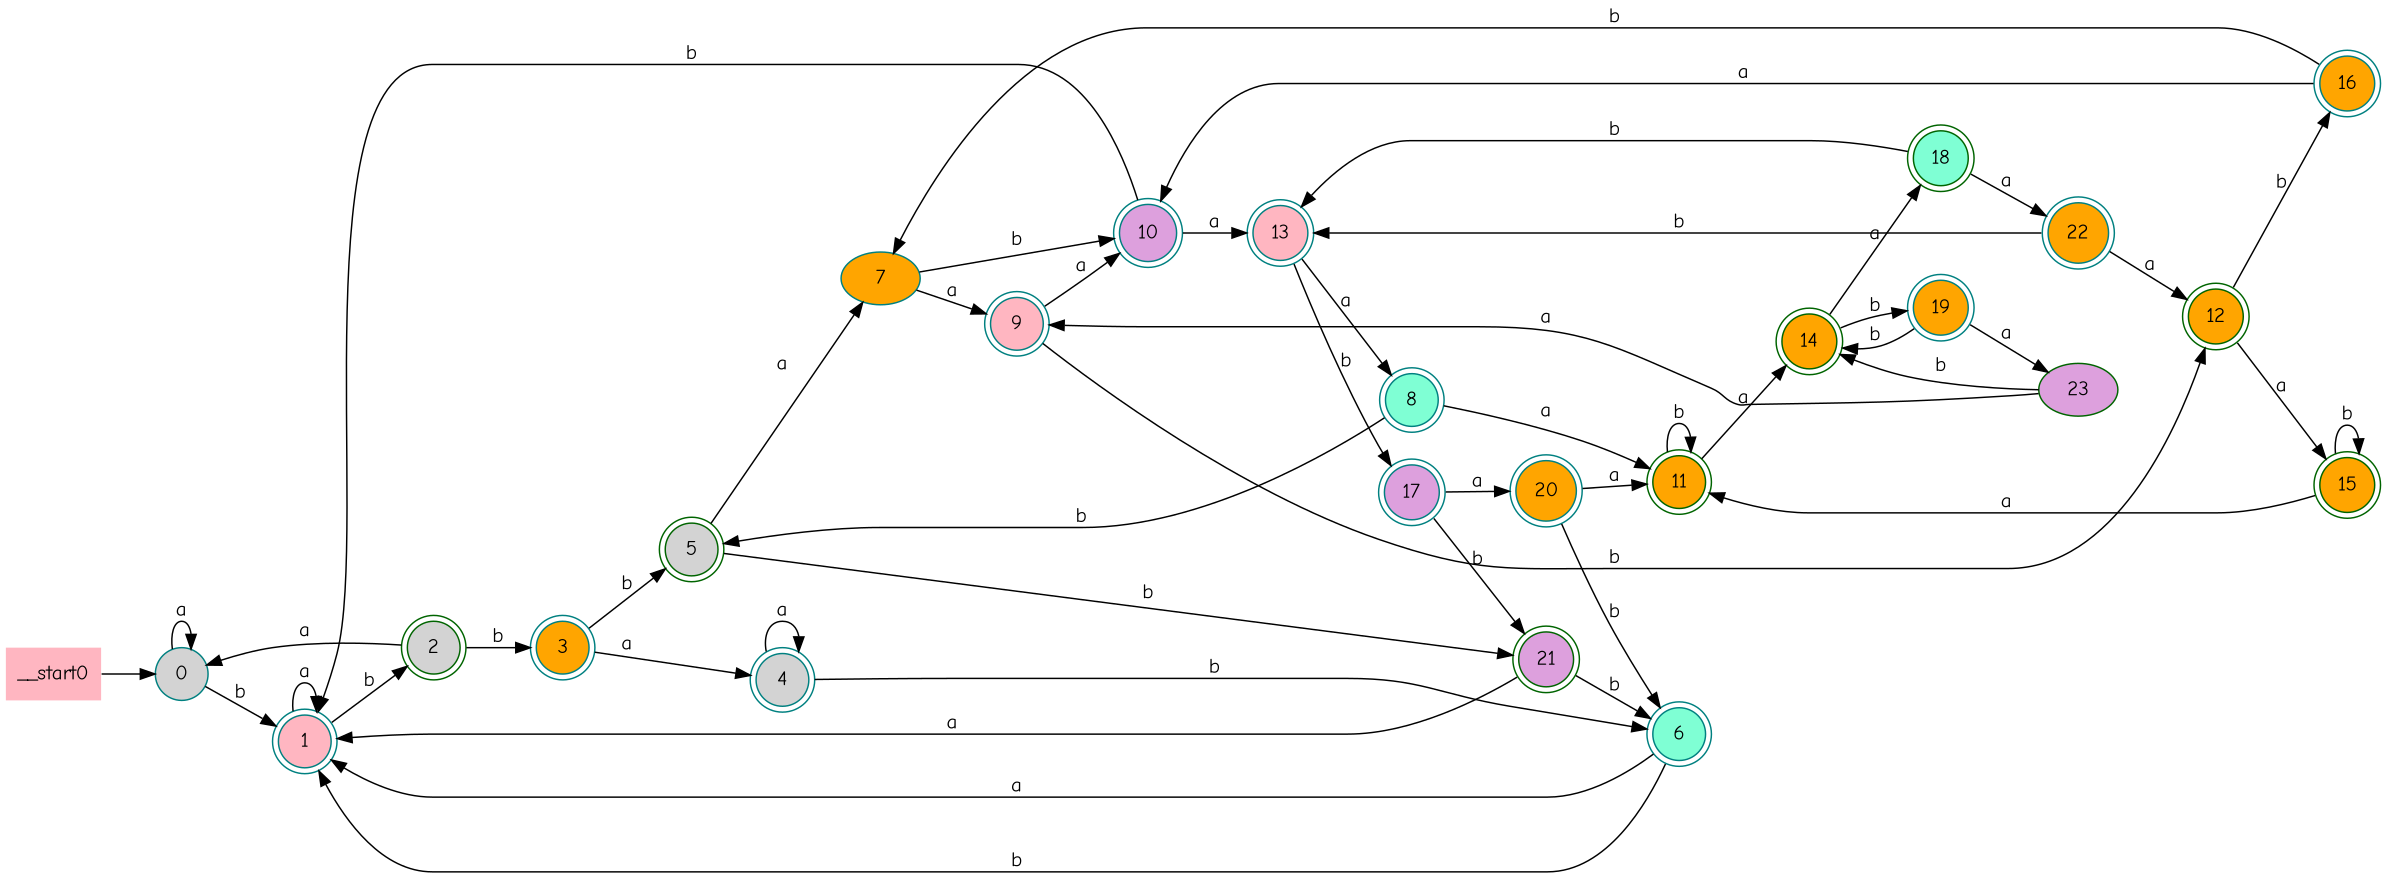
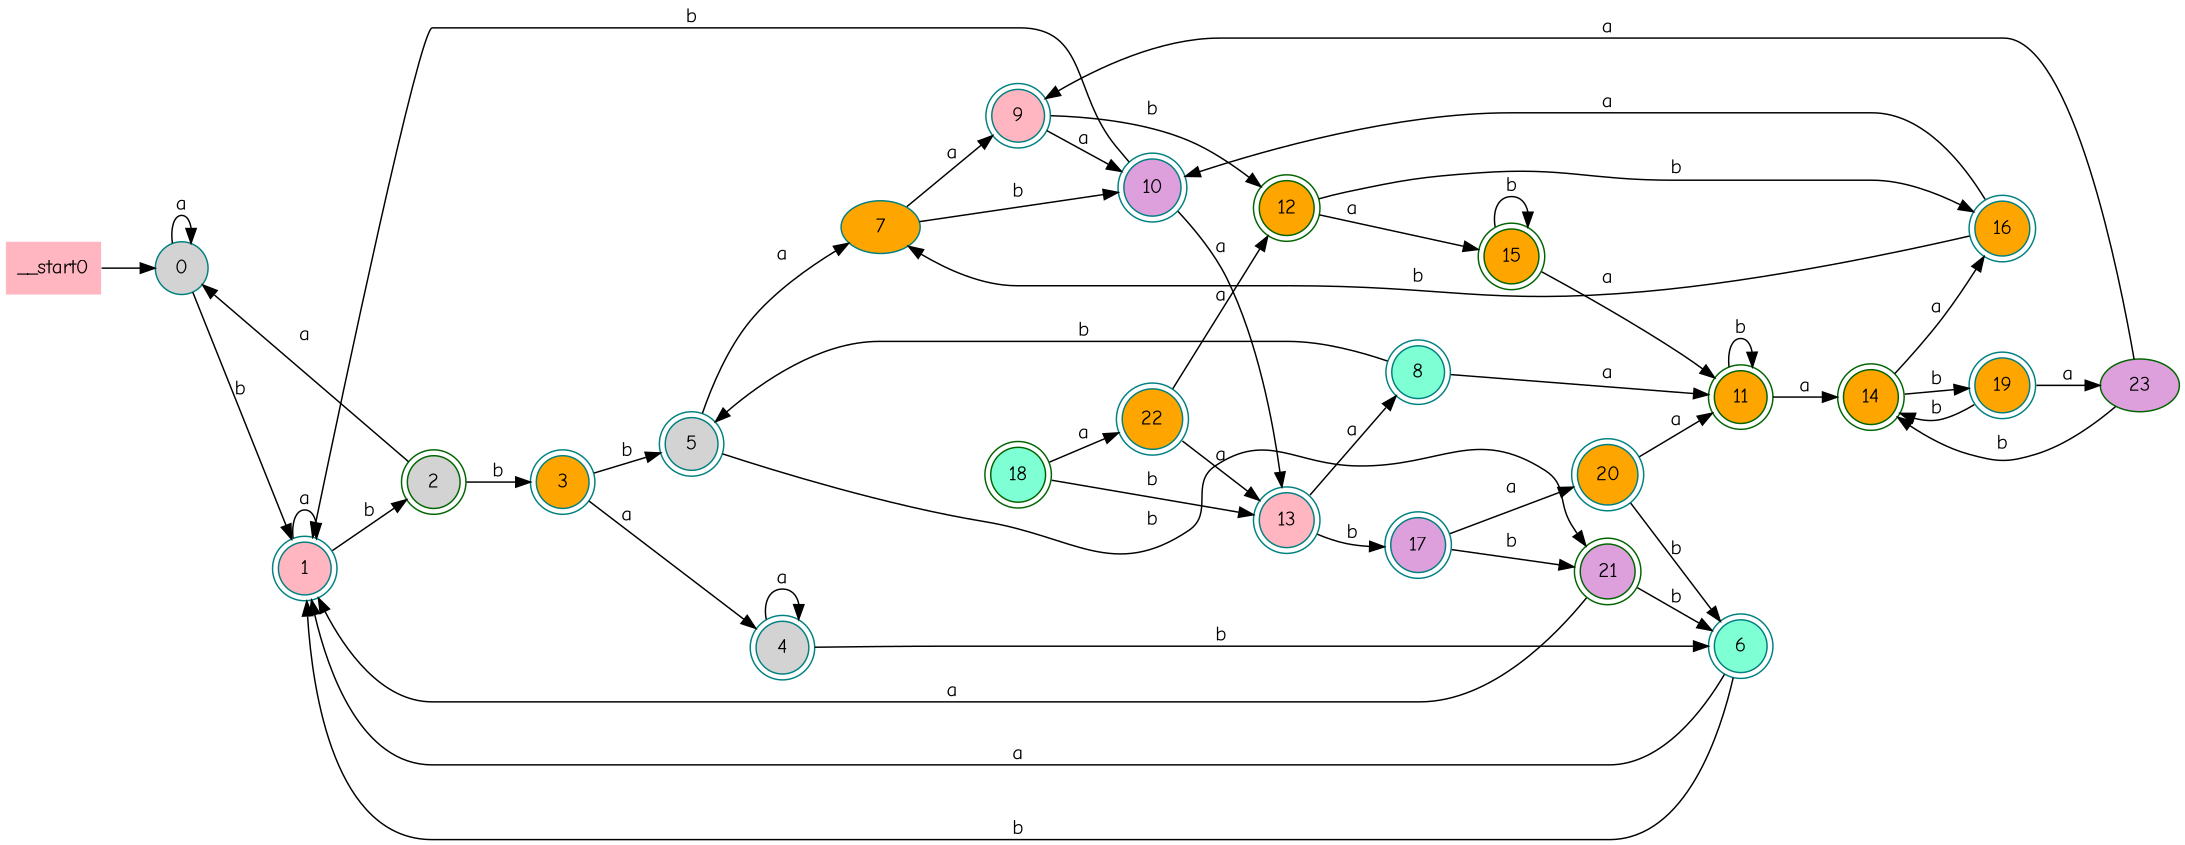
edge "22" -> "13": label "b" -> "a"
edge "14" -> "18": now "14" -> "16"
node "5": color darkgreen -> teal
